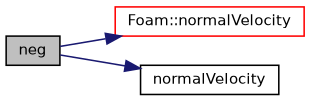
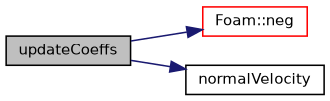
node "Foam::normalVelocity": label "Foam::normalVelocity" -> "Foam::neg"
node "neg": label "neg" -> "updateCoeffs"
